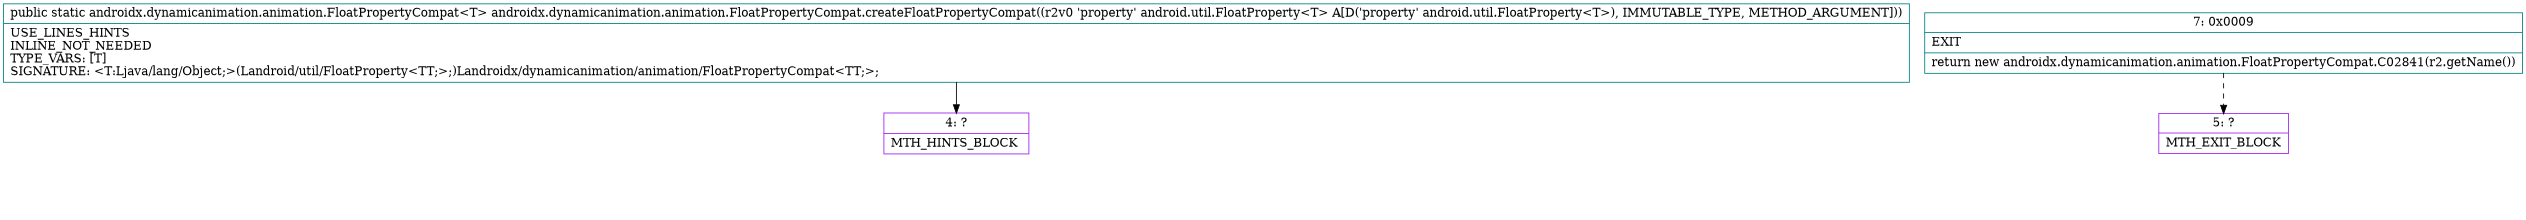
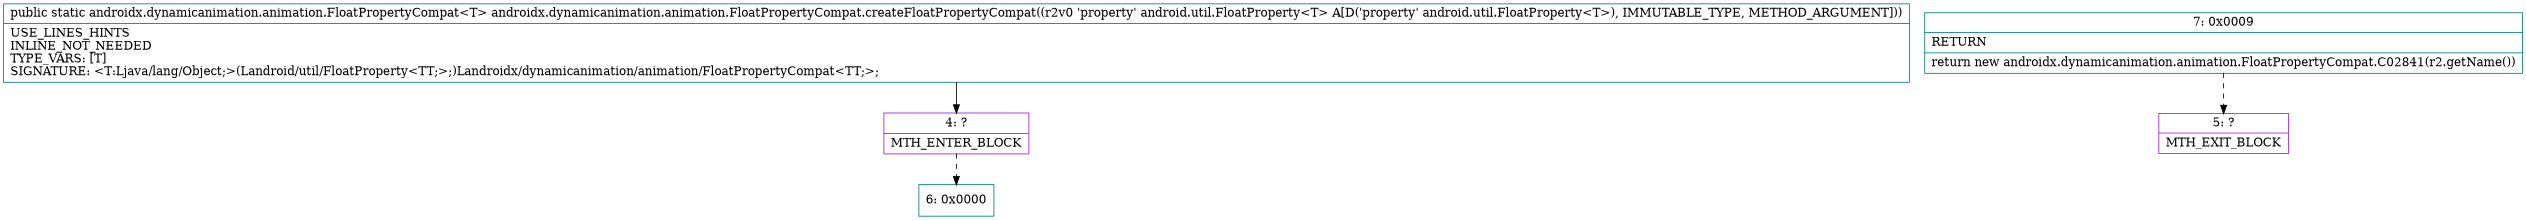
node "7: 0x0009": text "EXIT" -> "RETURN"
node "4: ?": text "MTH_HINTS_BLOCK" -> "MTH_ENTER_BLOCK"
node "6: 0x0000": added
